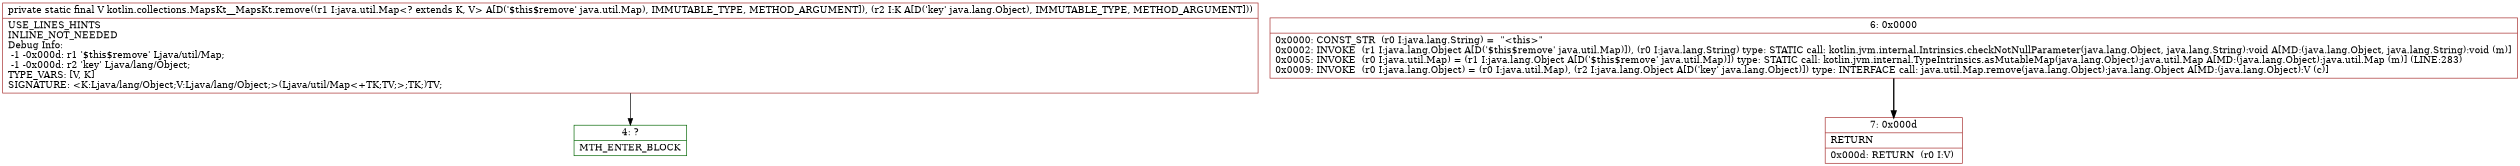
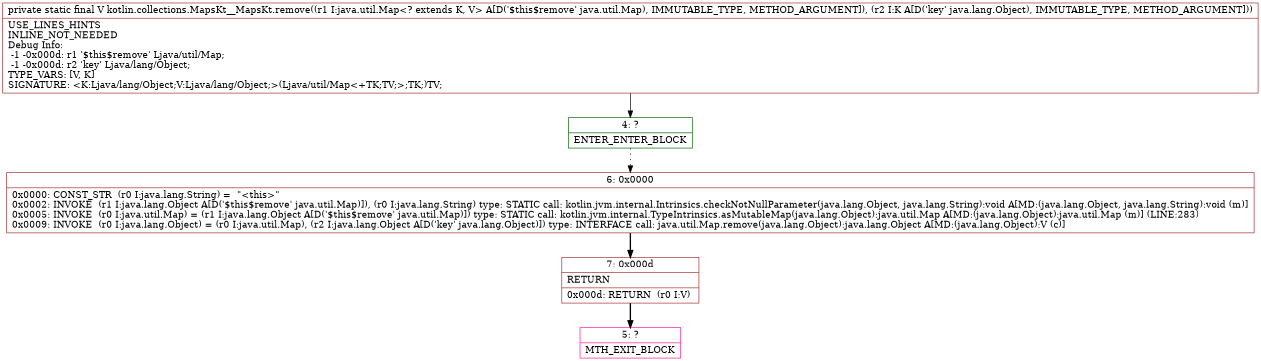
node "4: ?": text "MTH_ENTER_BLOCK" -> "ENTER_ENTER_BLOCK"
edge "4: ?" -> "6: 0x0000": added
node "5: ?": added
